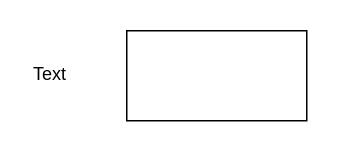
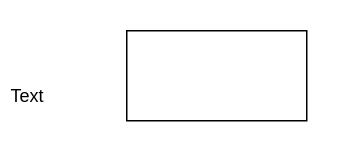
node "Text": moved (61, 74) -> (38, 97)
